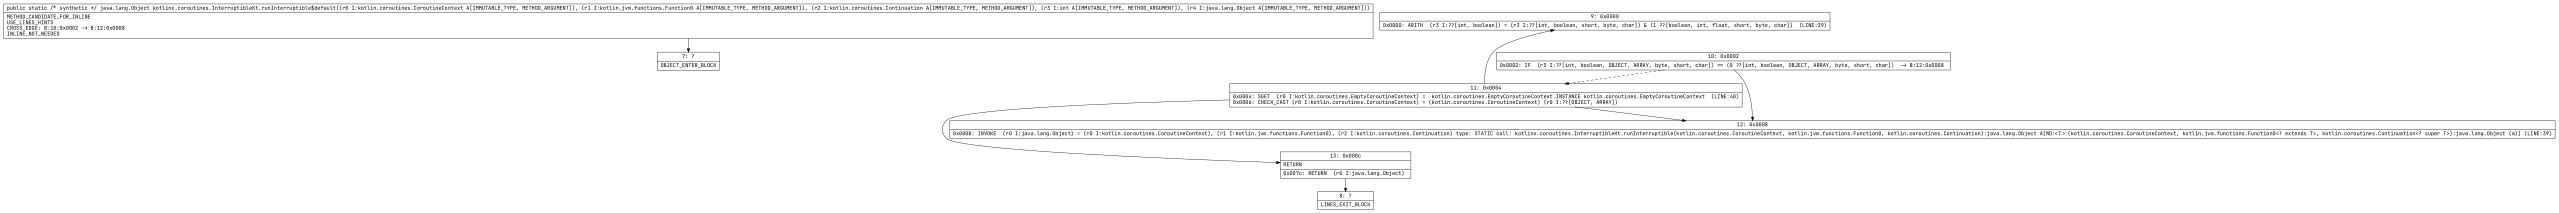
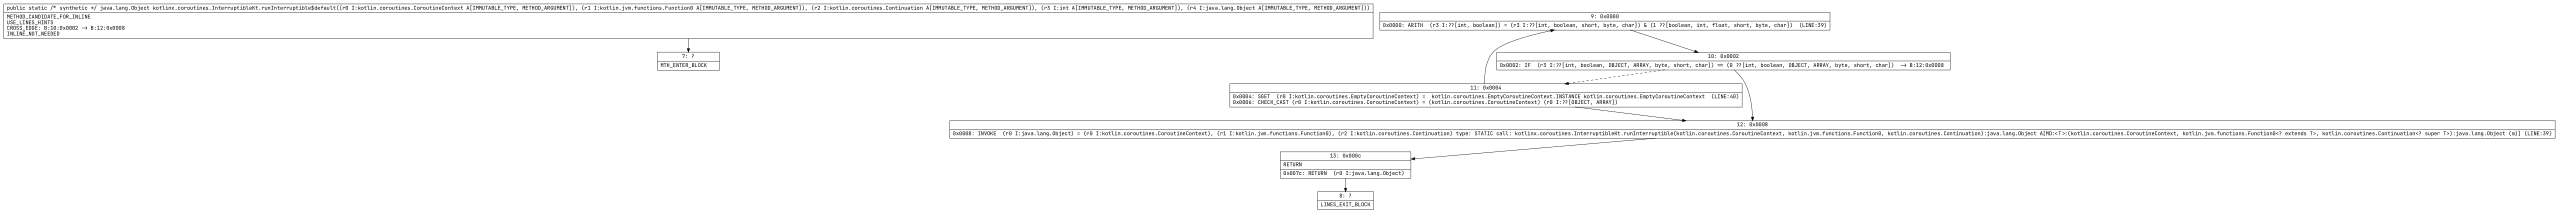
edge "9: 0x0000" -> "10: 0x0002": added
node "7: ?": text "OBJECT_ENTER_BLOCK" -> "MTH_ENTER_BLOCK"
edge "11: 0x0004" -> "13: 0x000c": now "12: 0x0008" -> "13: 0x000c"
